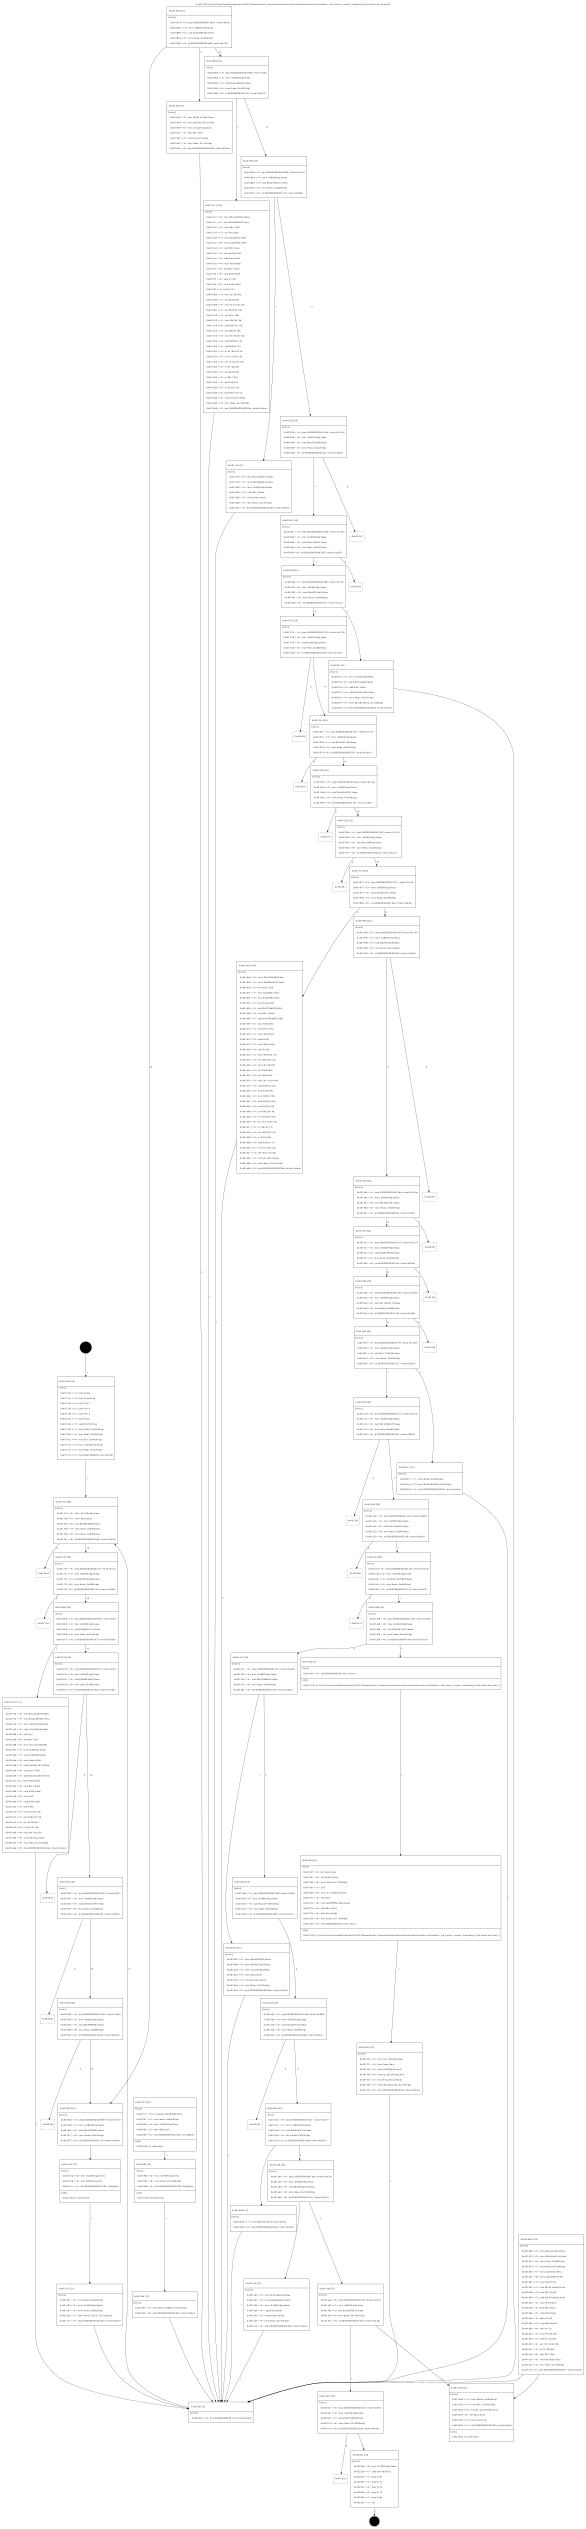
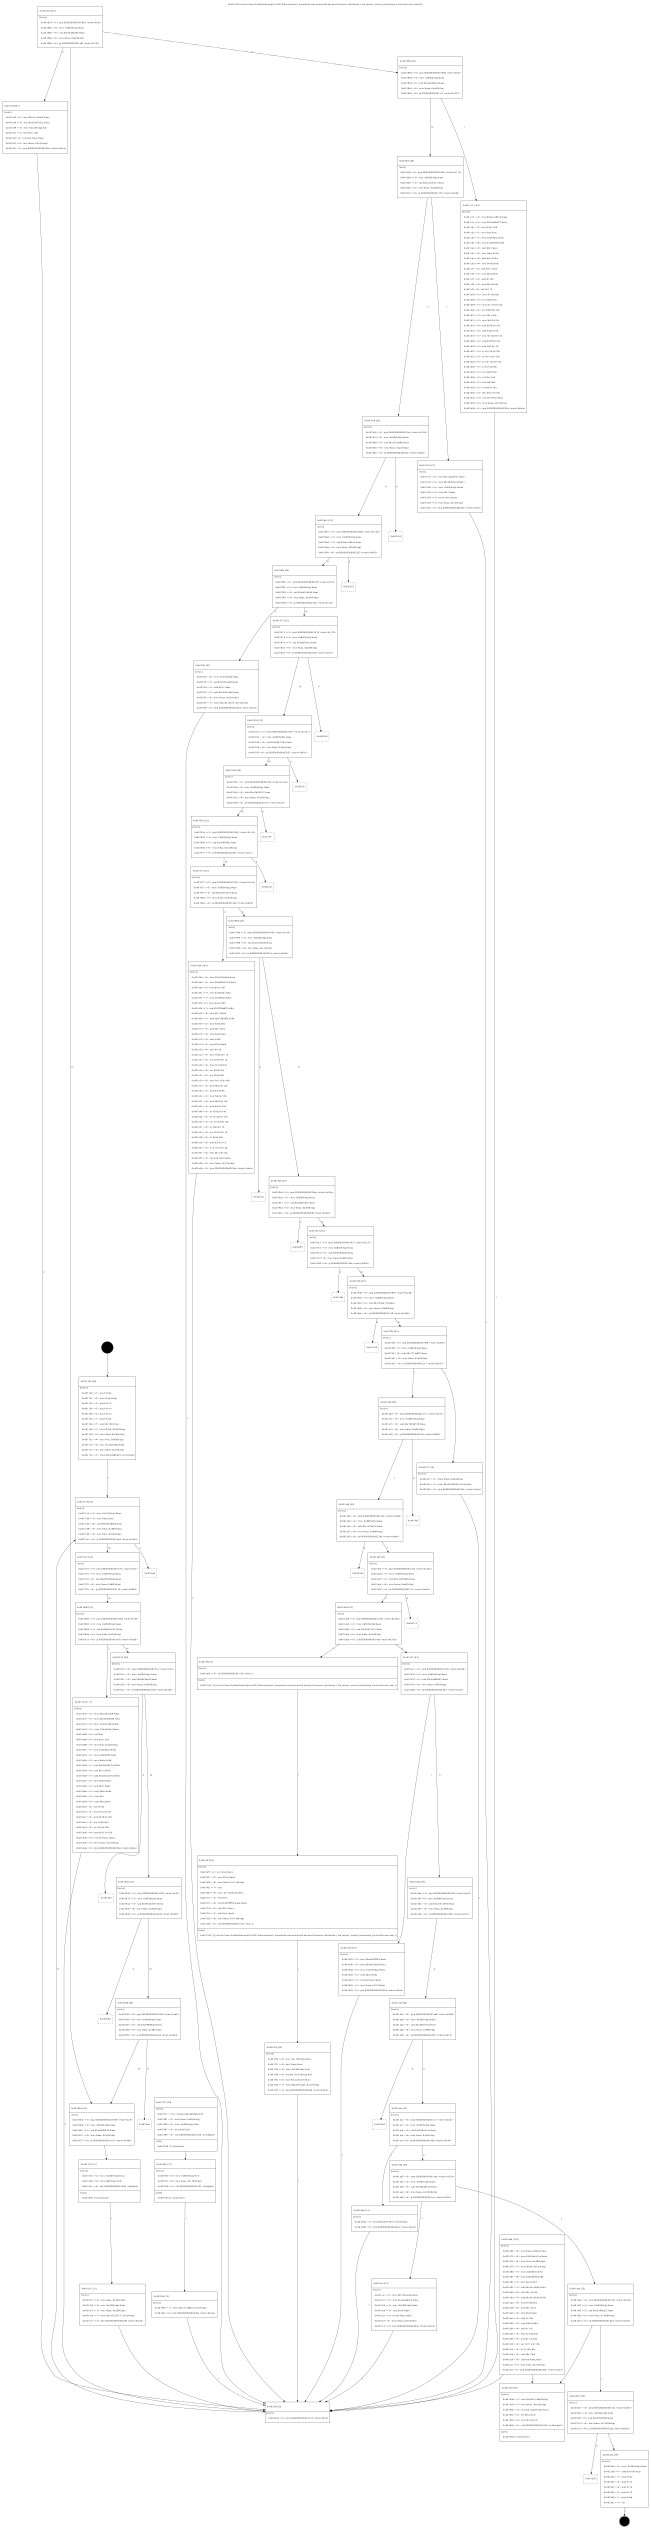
node "0x40213d": removed
